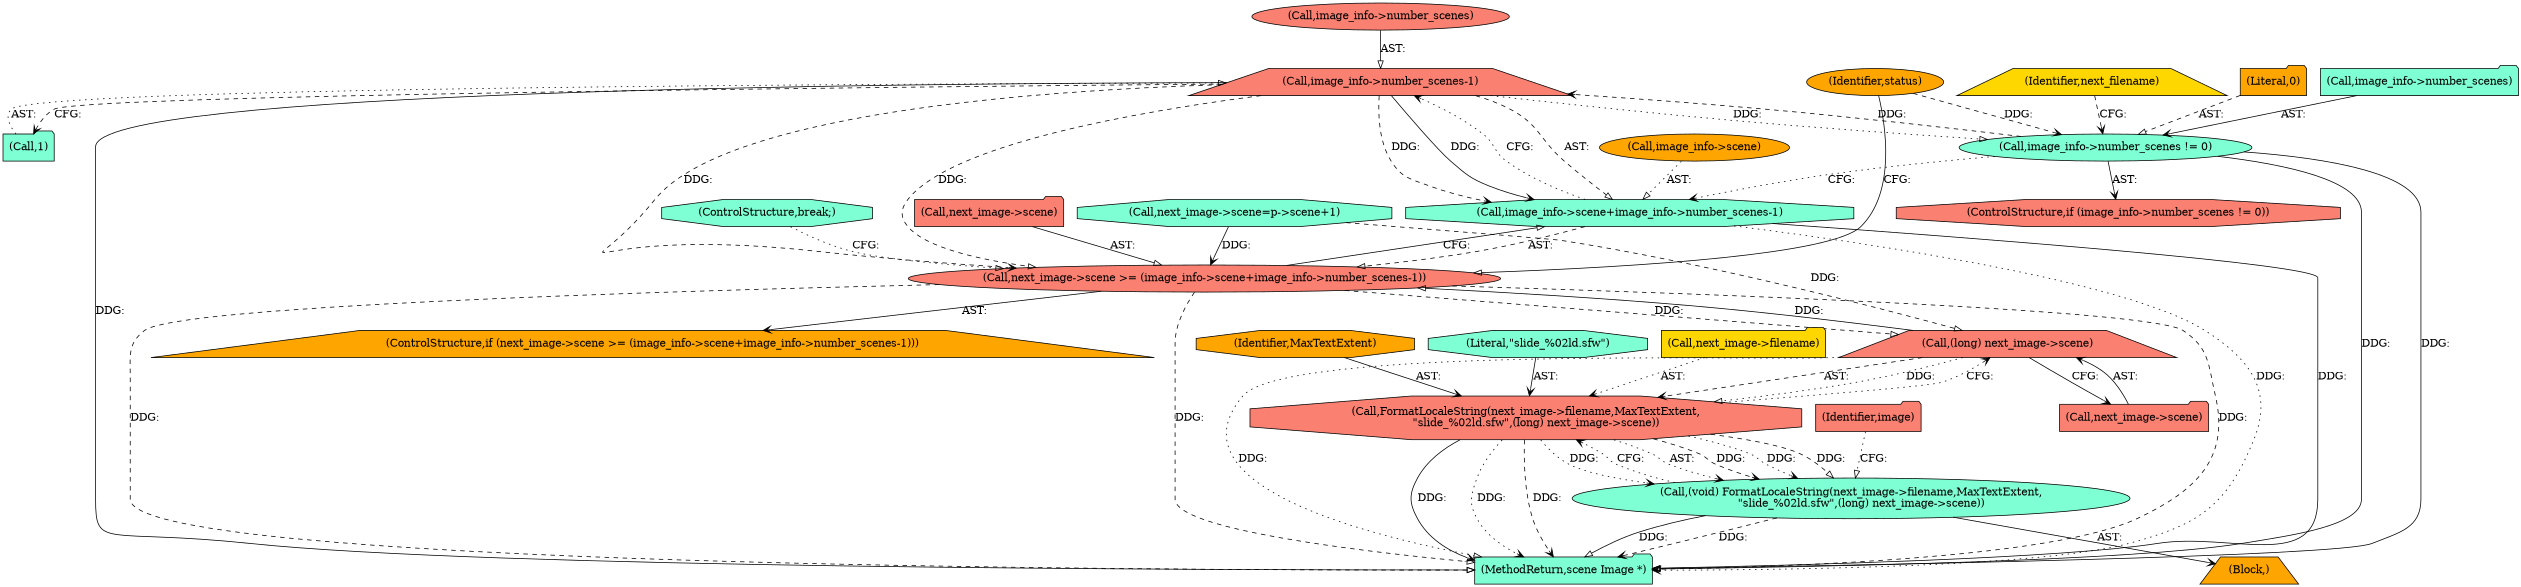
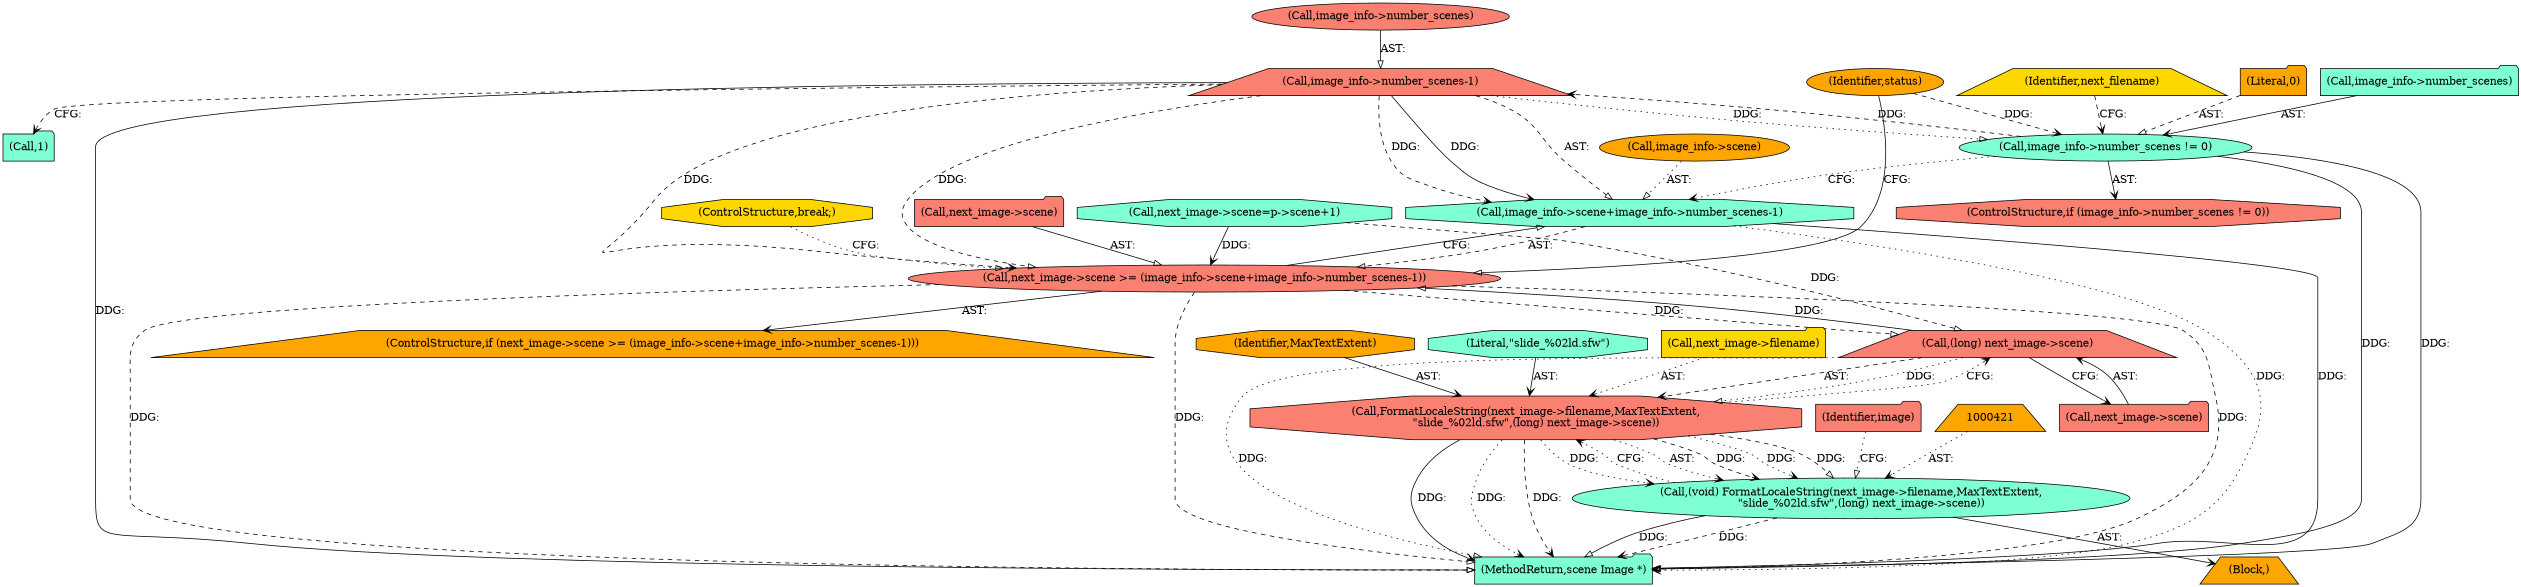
edge "(Call,1)" -> "(Call,image_info->number_scenes-1)": removed, label "AST:"
edge "(Call,image_info->scene+image_info->number_scenes-1)" -> "(Call,image_info->number_scenes-1)": removed, label "CFG:"
node "(ControlStructure,break;)": fillcolor aquamarine -> gold
node "1000421": added
